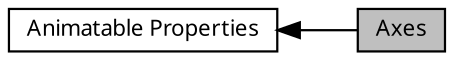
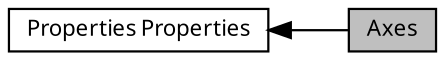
node "Animatable Properties": label "Animatable Properties" -> "Properties Properties"
